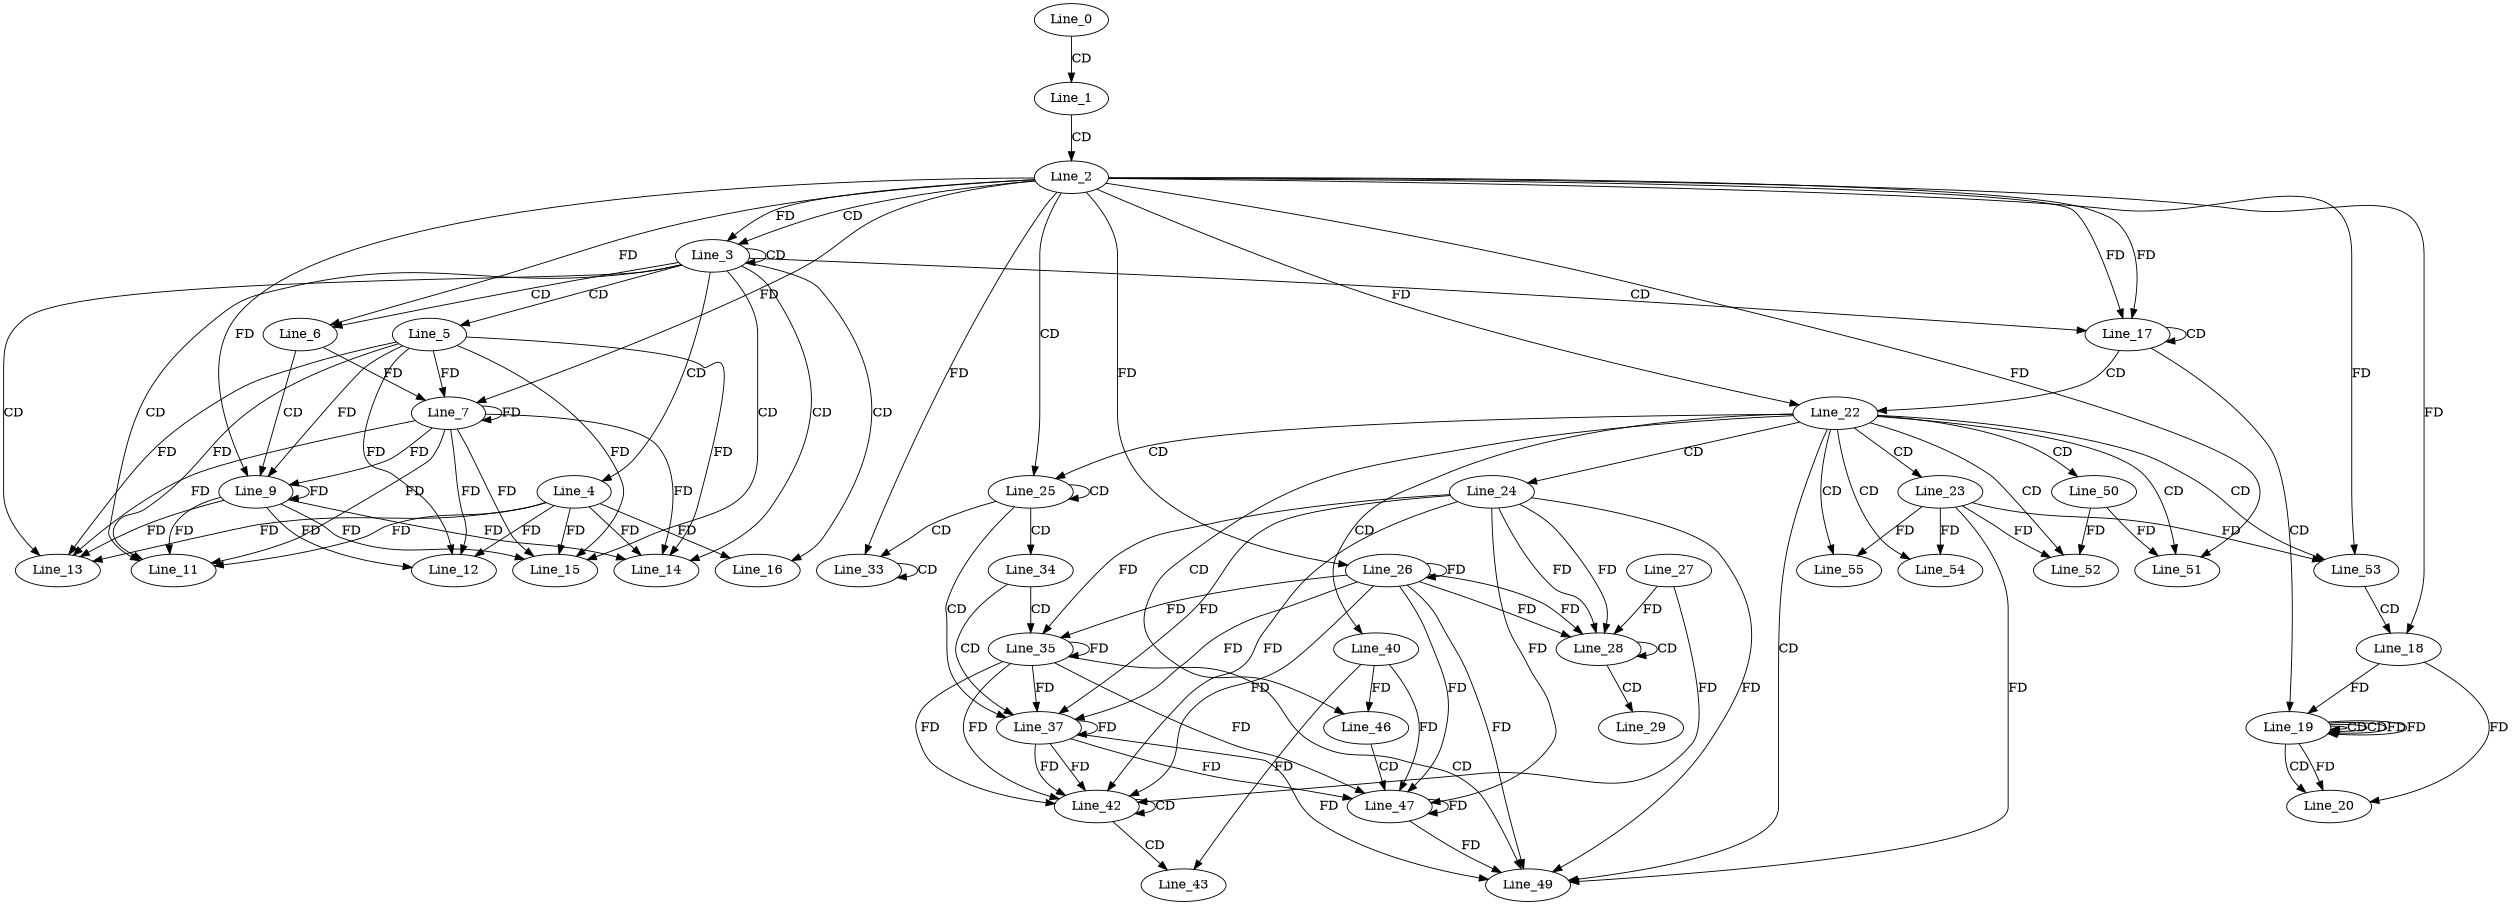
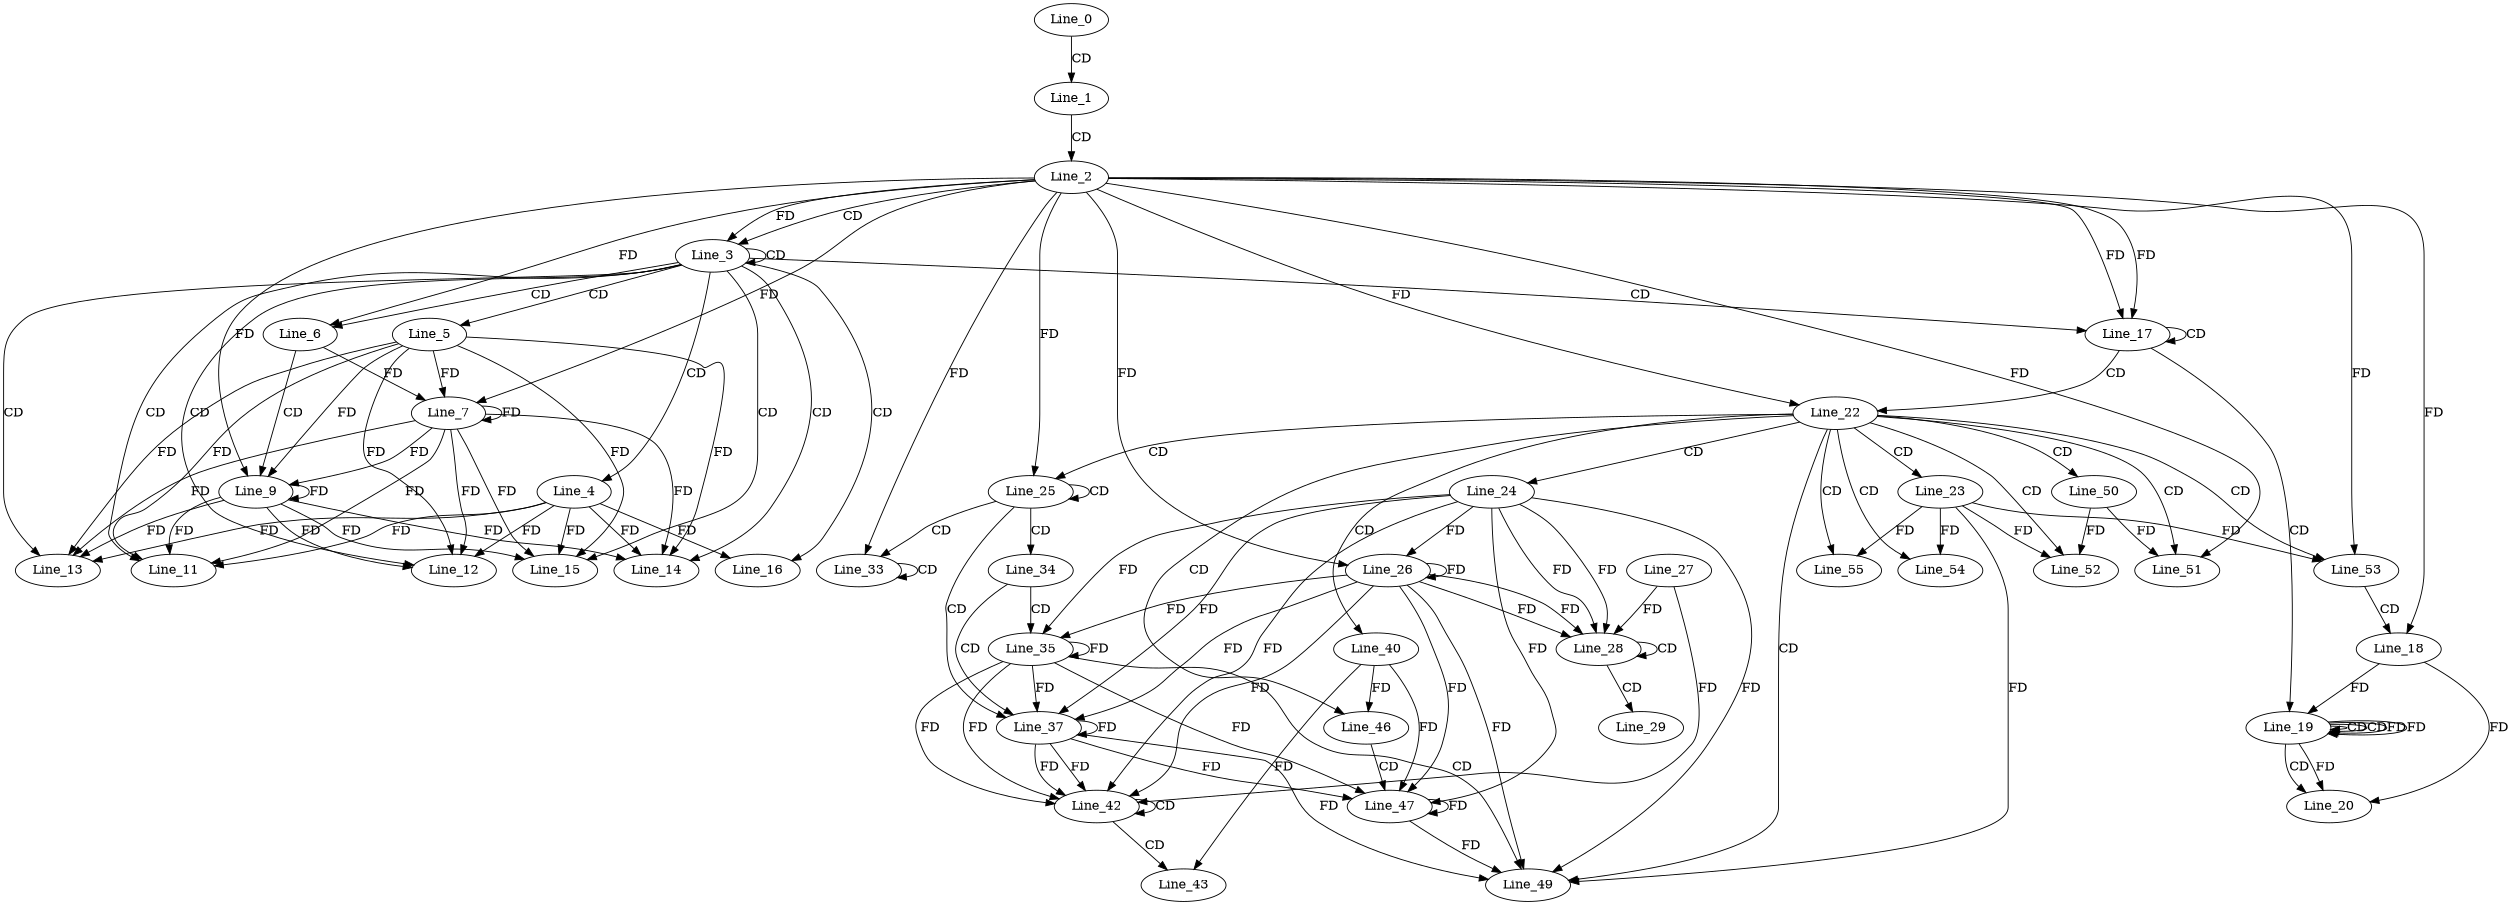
edge "Line_3" -> "Line_12": added, label "CD"
edge "Line_2" -> "Line_25": label "CD" -> "FD"
edge "Line_24" -> "Line_26": added, label "FD"
